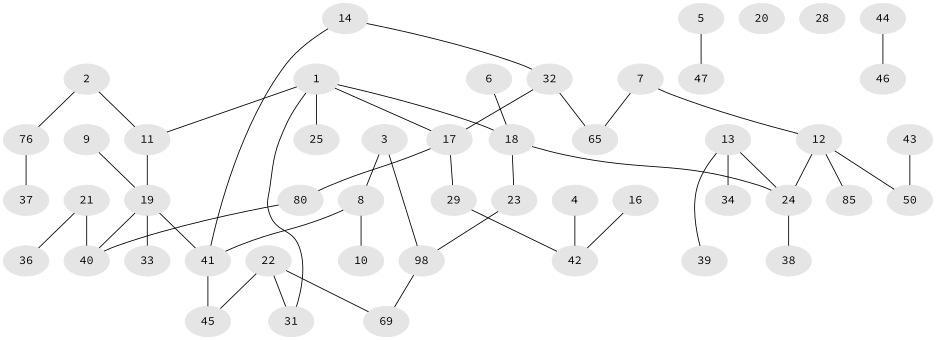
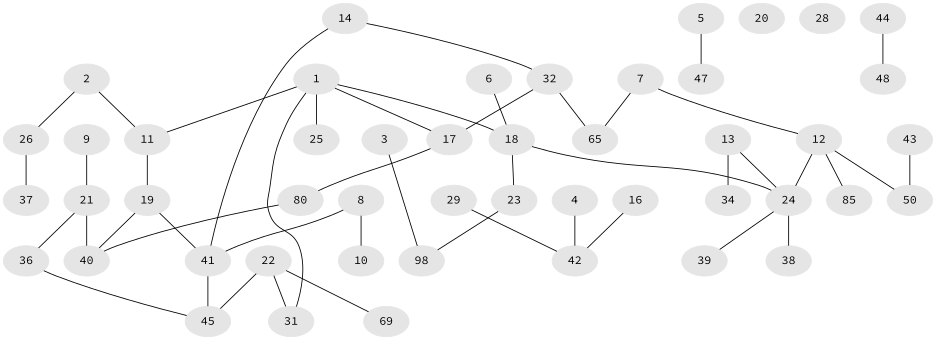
node "46": label "46" -> "48"
node "76": label "76" -> "26"
edge "9" -- "19": now "9" -- "21"
edge "17" -- "29": removed
edge "3" -- "8": removed
edge "13" -- "39": now "24" -- "39"
node "33": removed
edge "98" -- "69": removed
edge "36" -- "45": added
